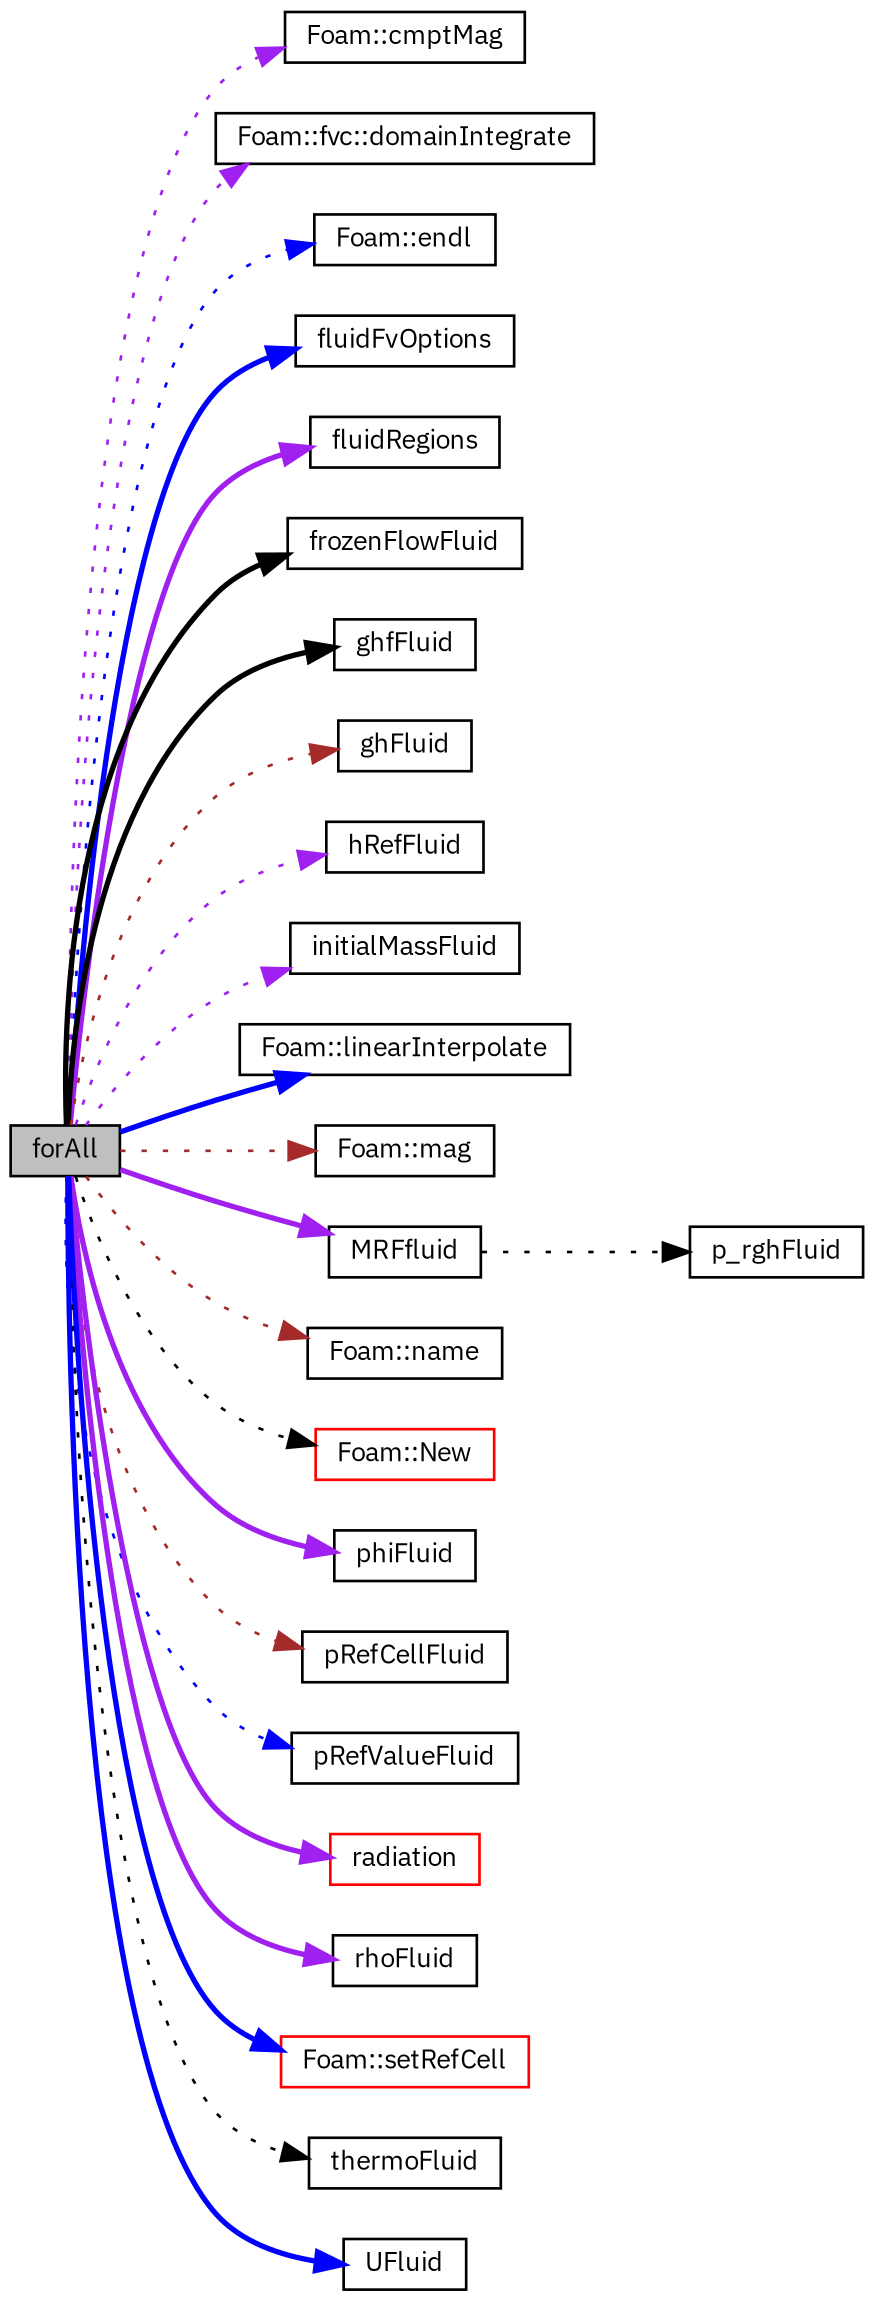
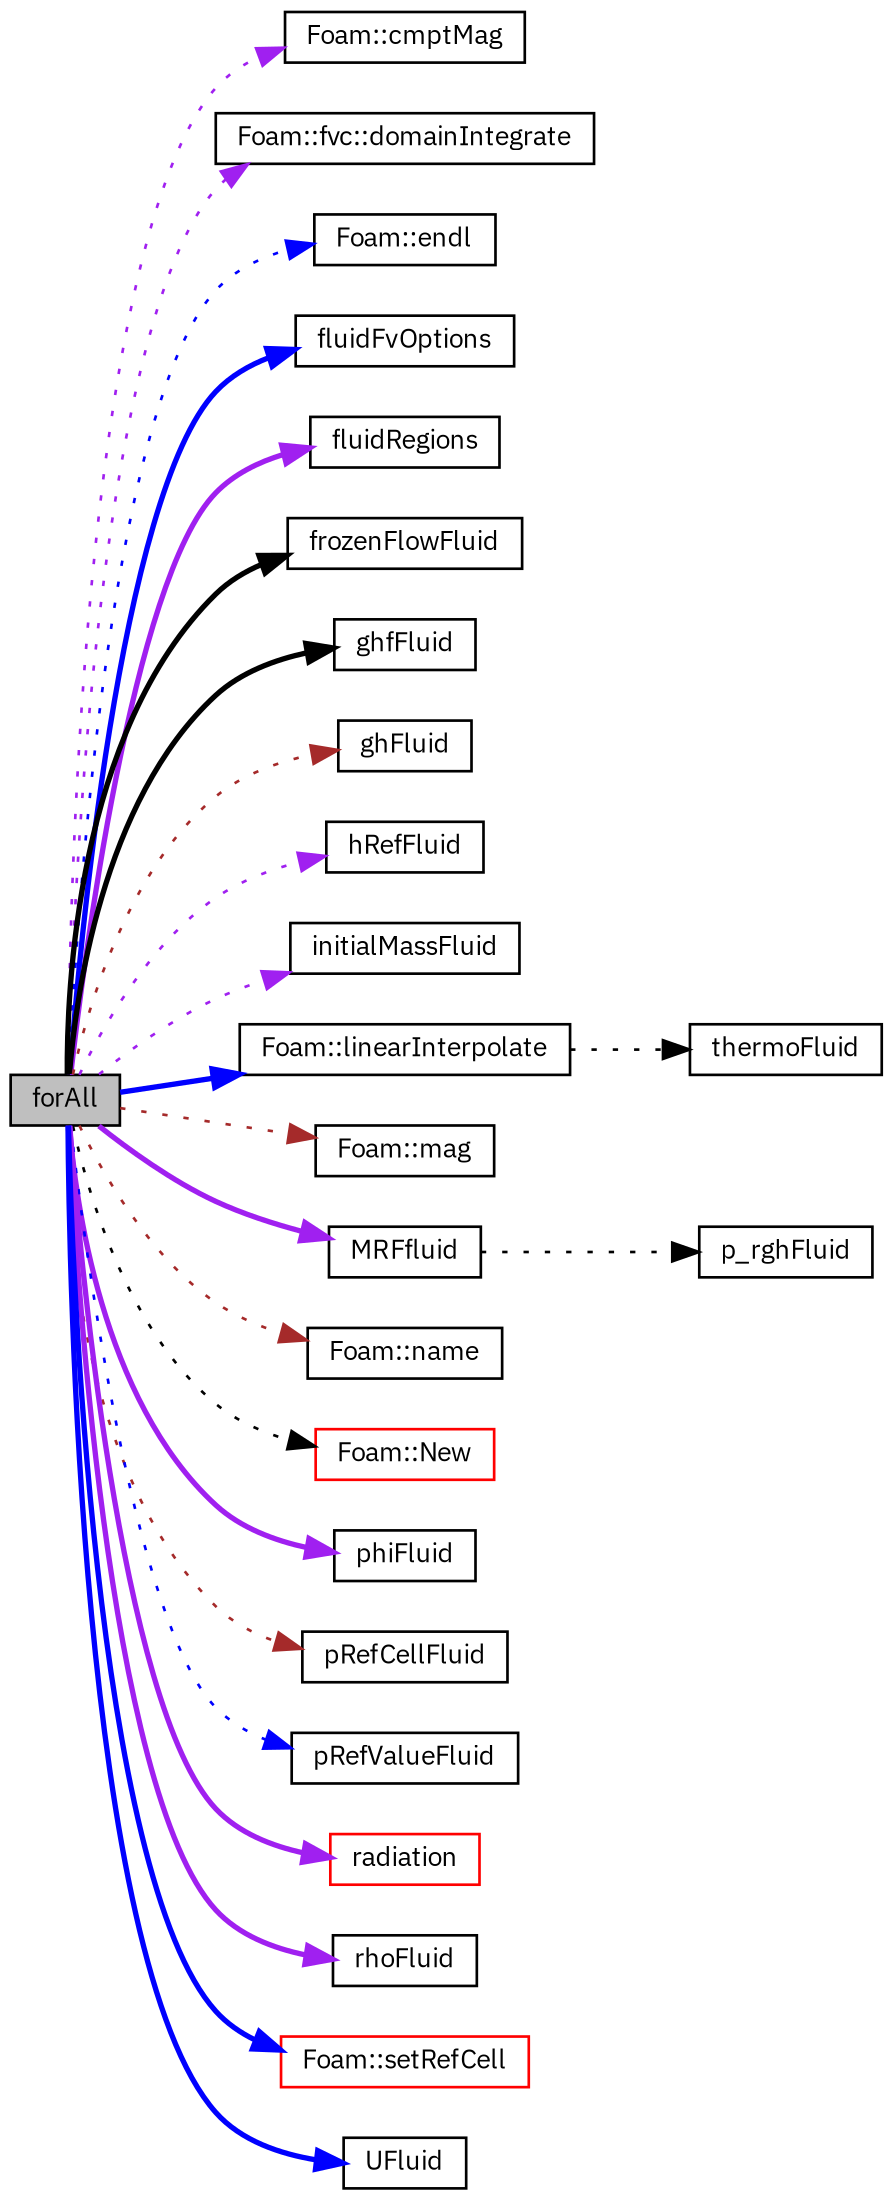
edge "forAll" -> "thermoFluid": now "Foam::linearInterpolate" -> "thermoFluid"
